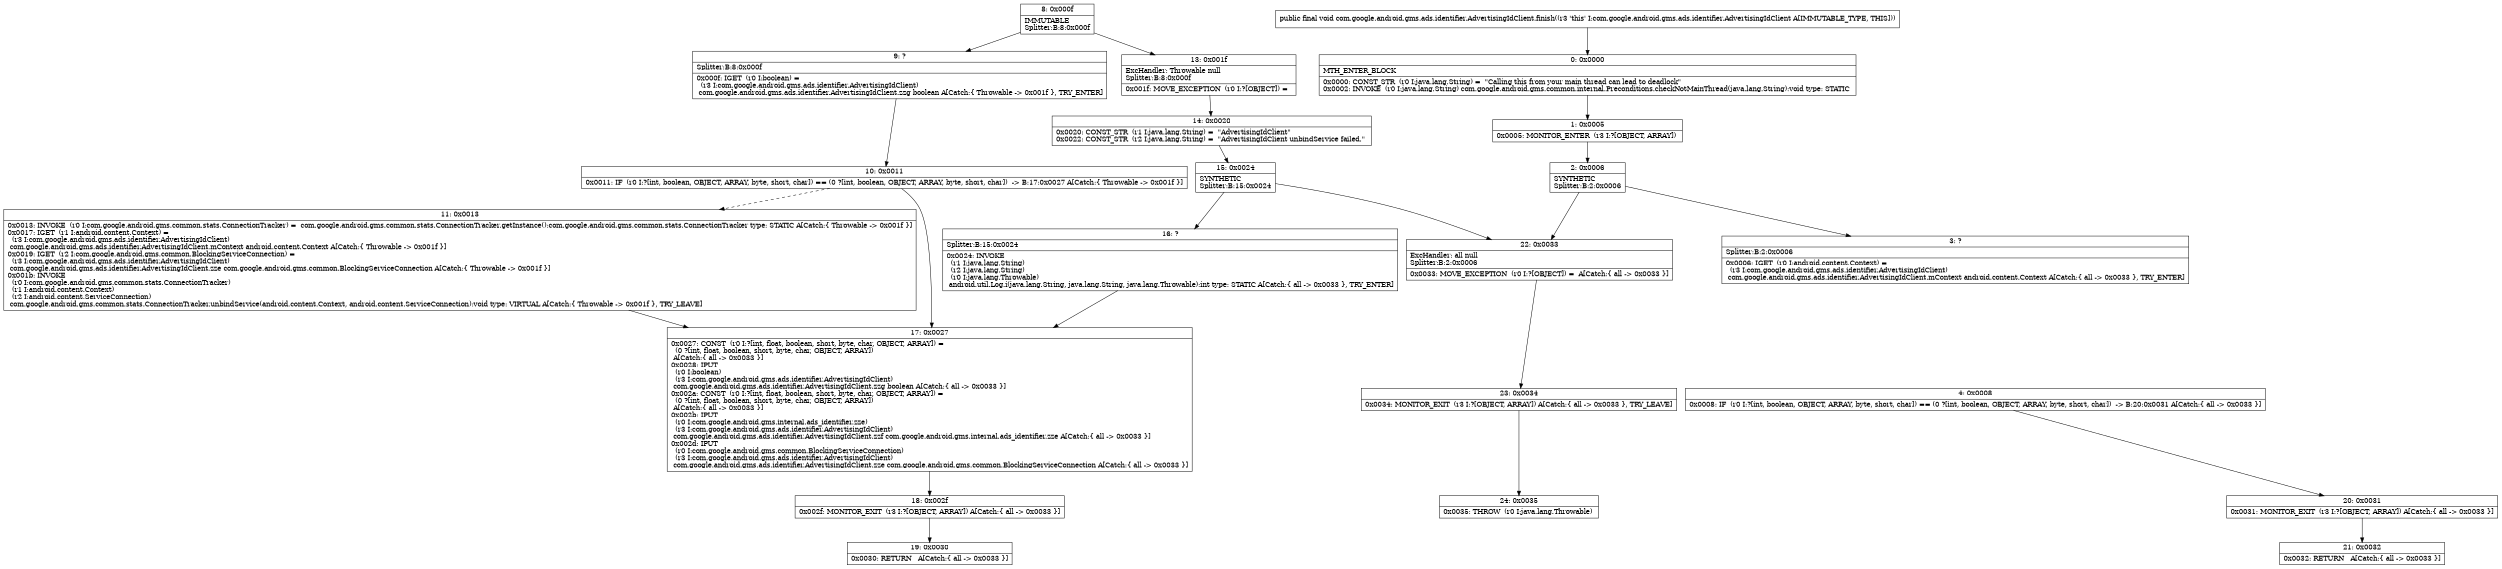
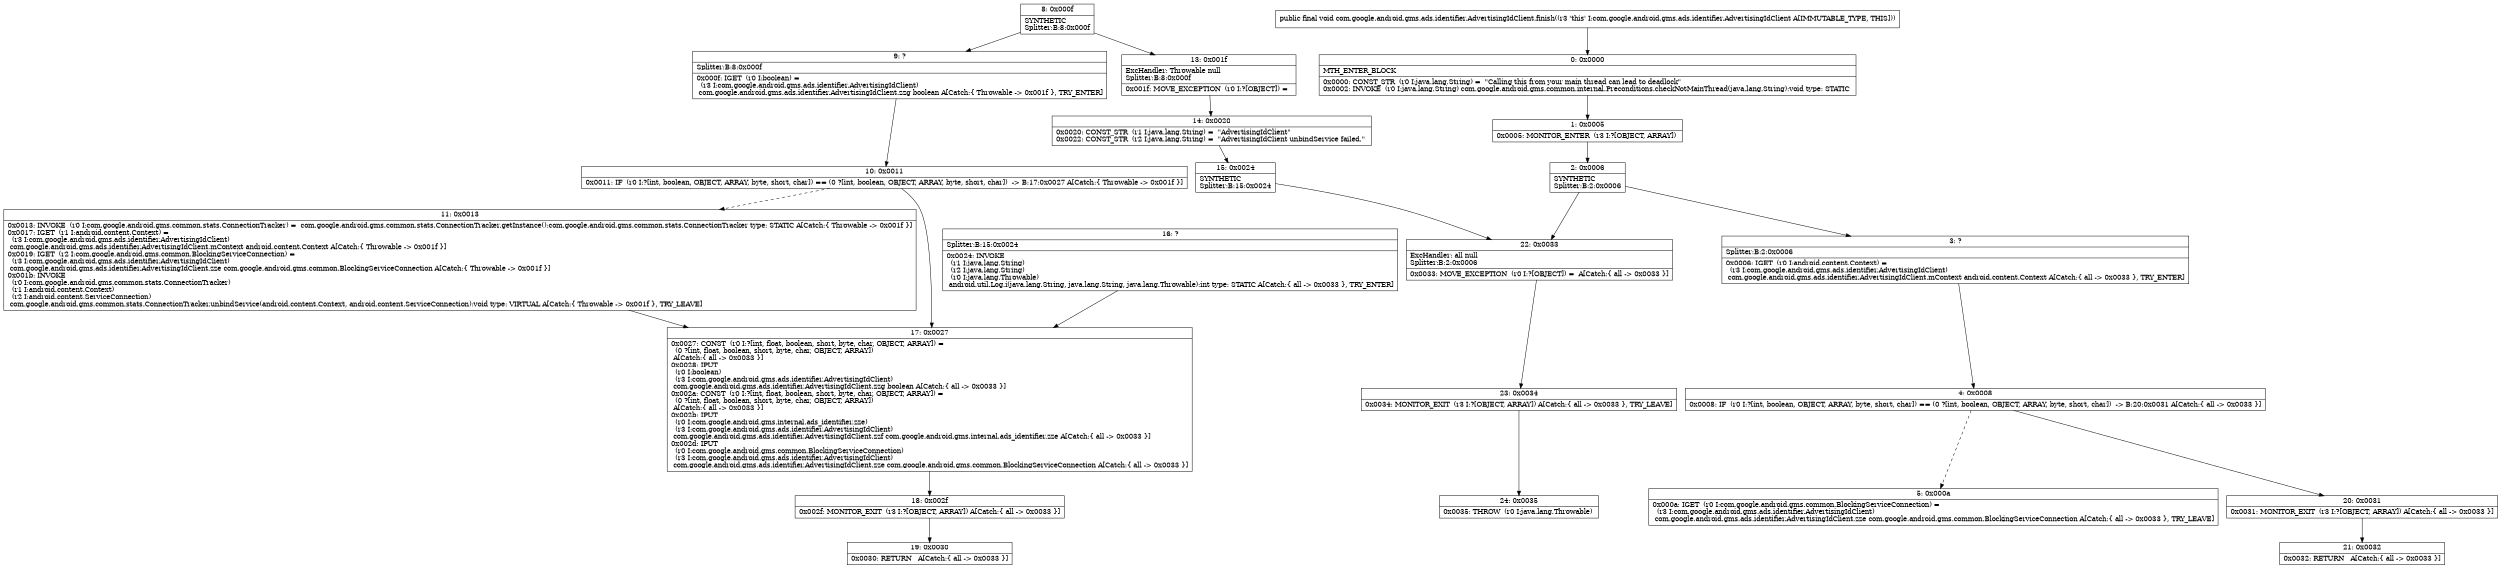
node "8: 0x000f": text "IMMUTABLE" -> "SYNTHETIC"
edge "15: 0x0024" -> "16: ?": removed
edge "3: ?" -> "4: 0x0008": added
node "5: 0x000a": added
